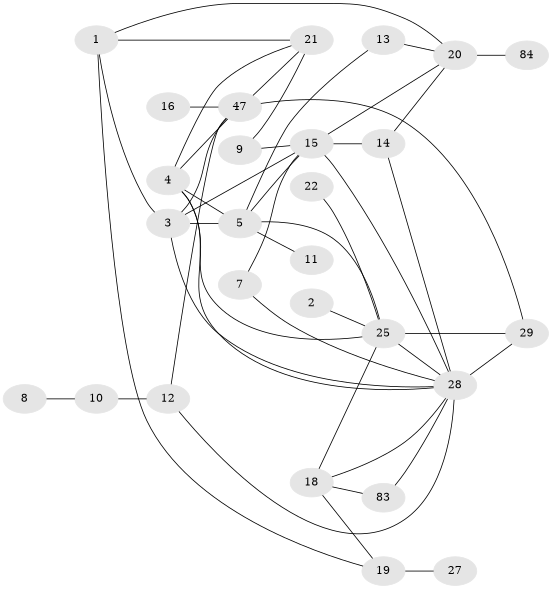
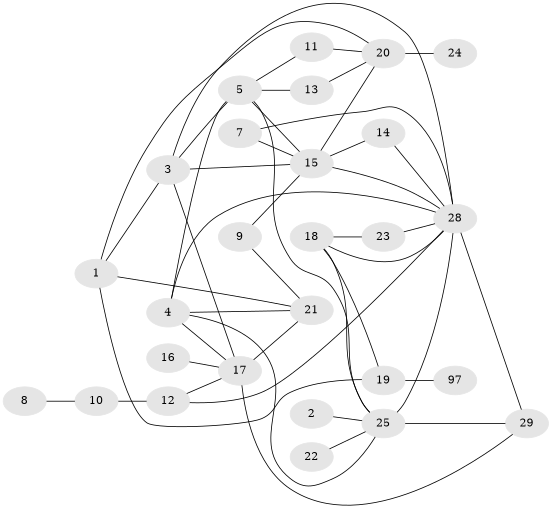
node "84": label "84" -> "24"
edge "20" -- "14": now "20" -- "11"
node "47": label "47" -> "17"
node "83": label "83" -> "23"
node "27": label "27" -> "97"
